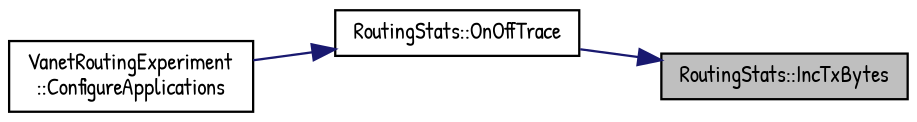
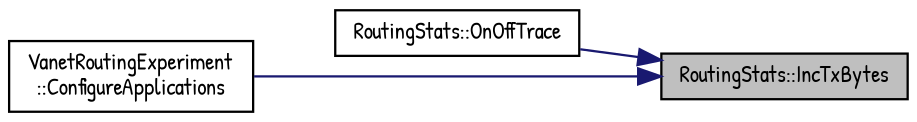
edge "VanetRoutingExperiment ::ConfigureApplications" -> "RoutingStats::OnOffTrace": now "VanetRoutingExperiment ::ConfigureApplications" -> "RoutingStats::IncTxBytes"
